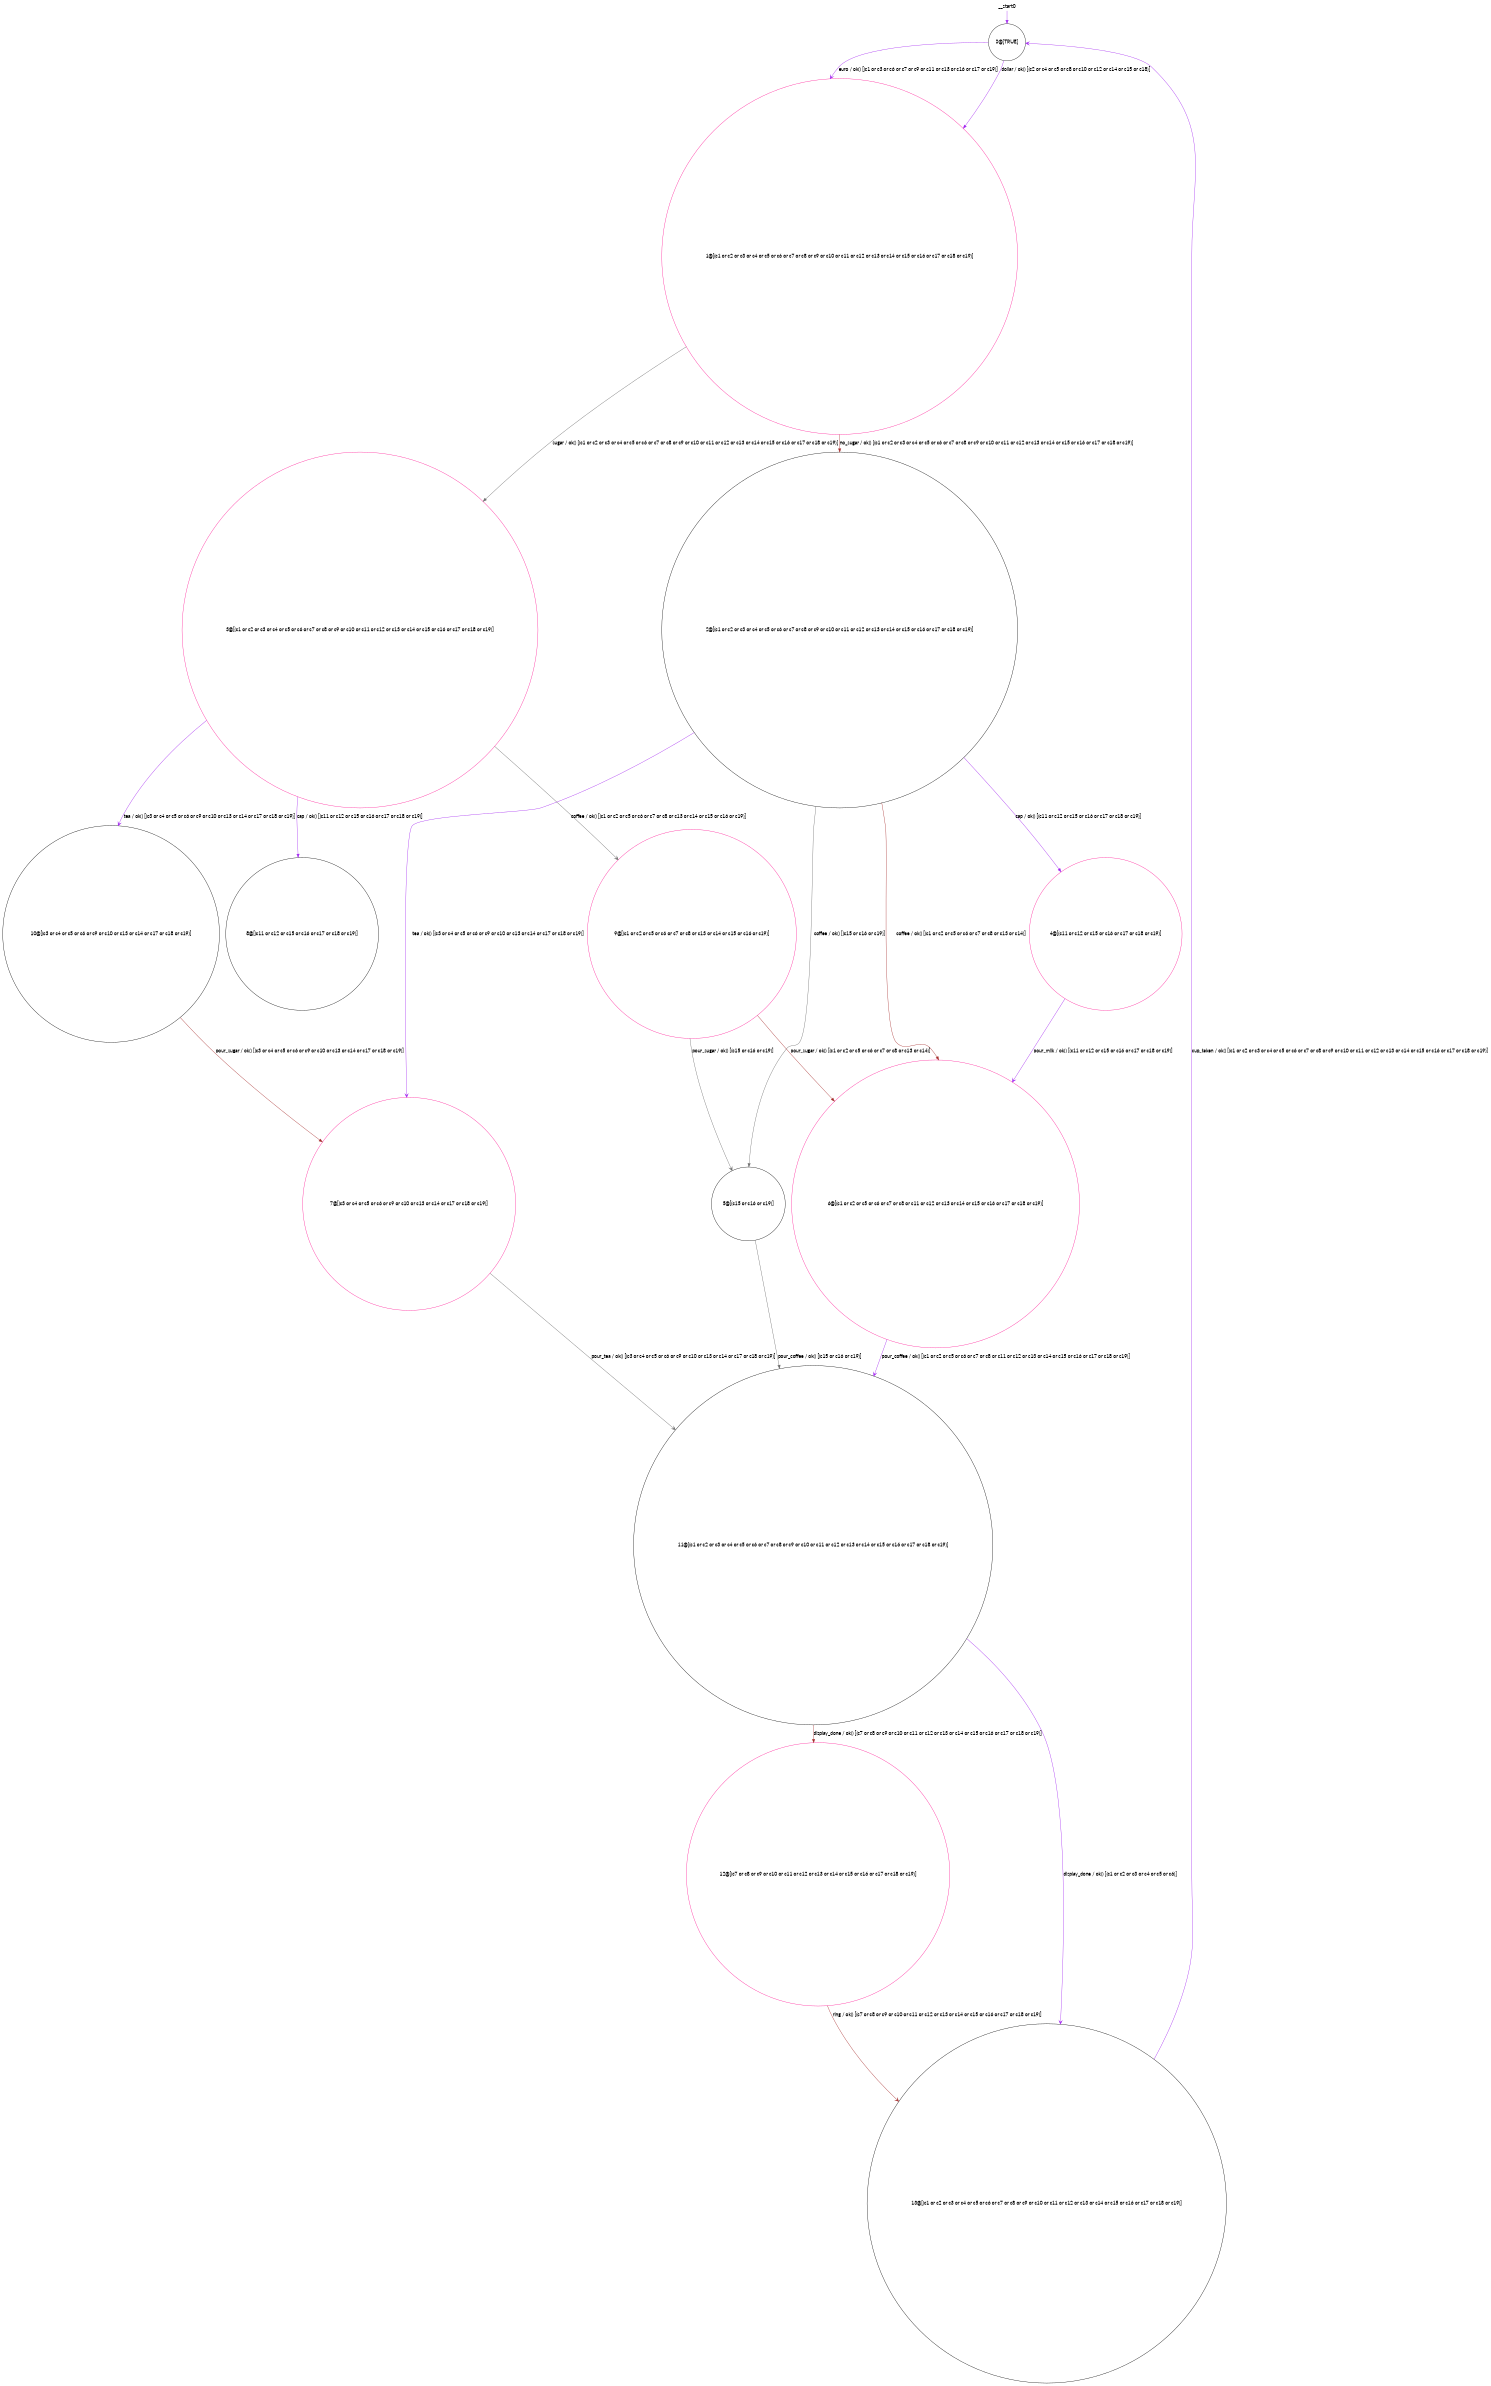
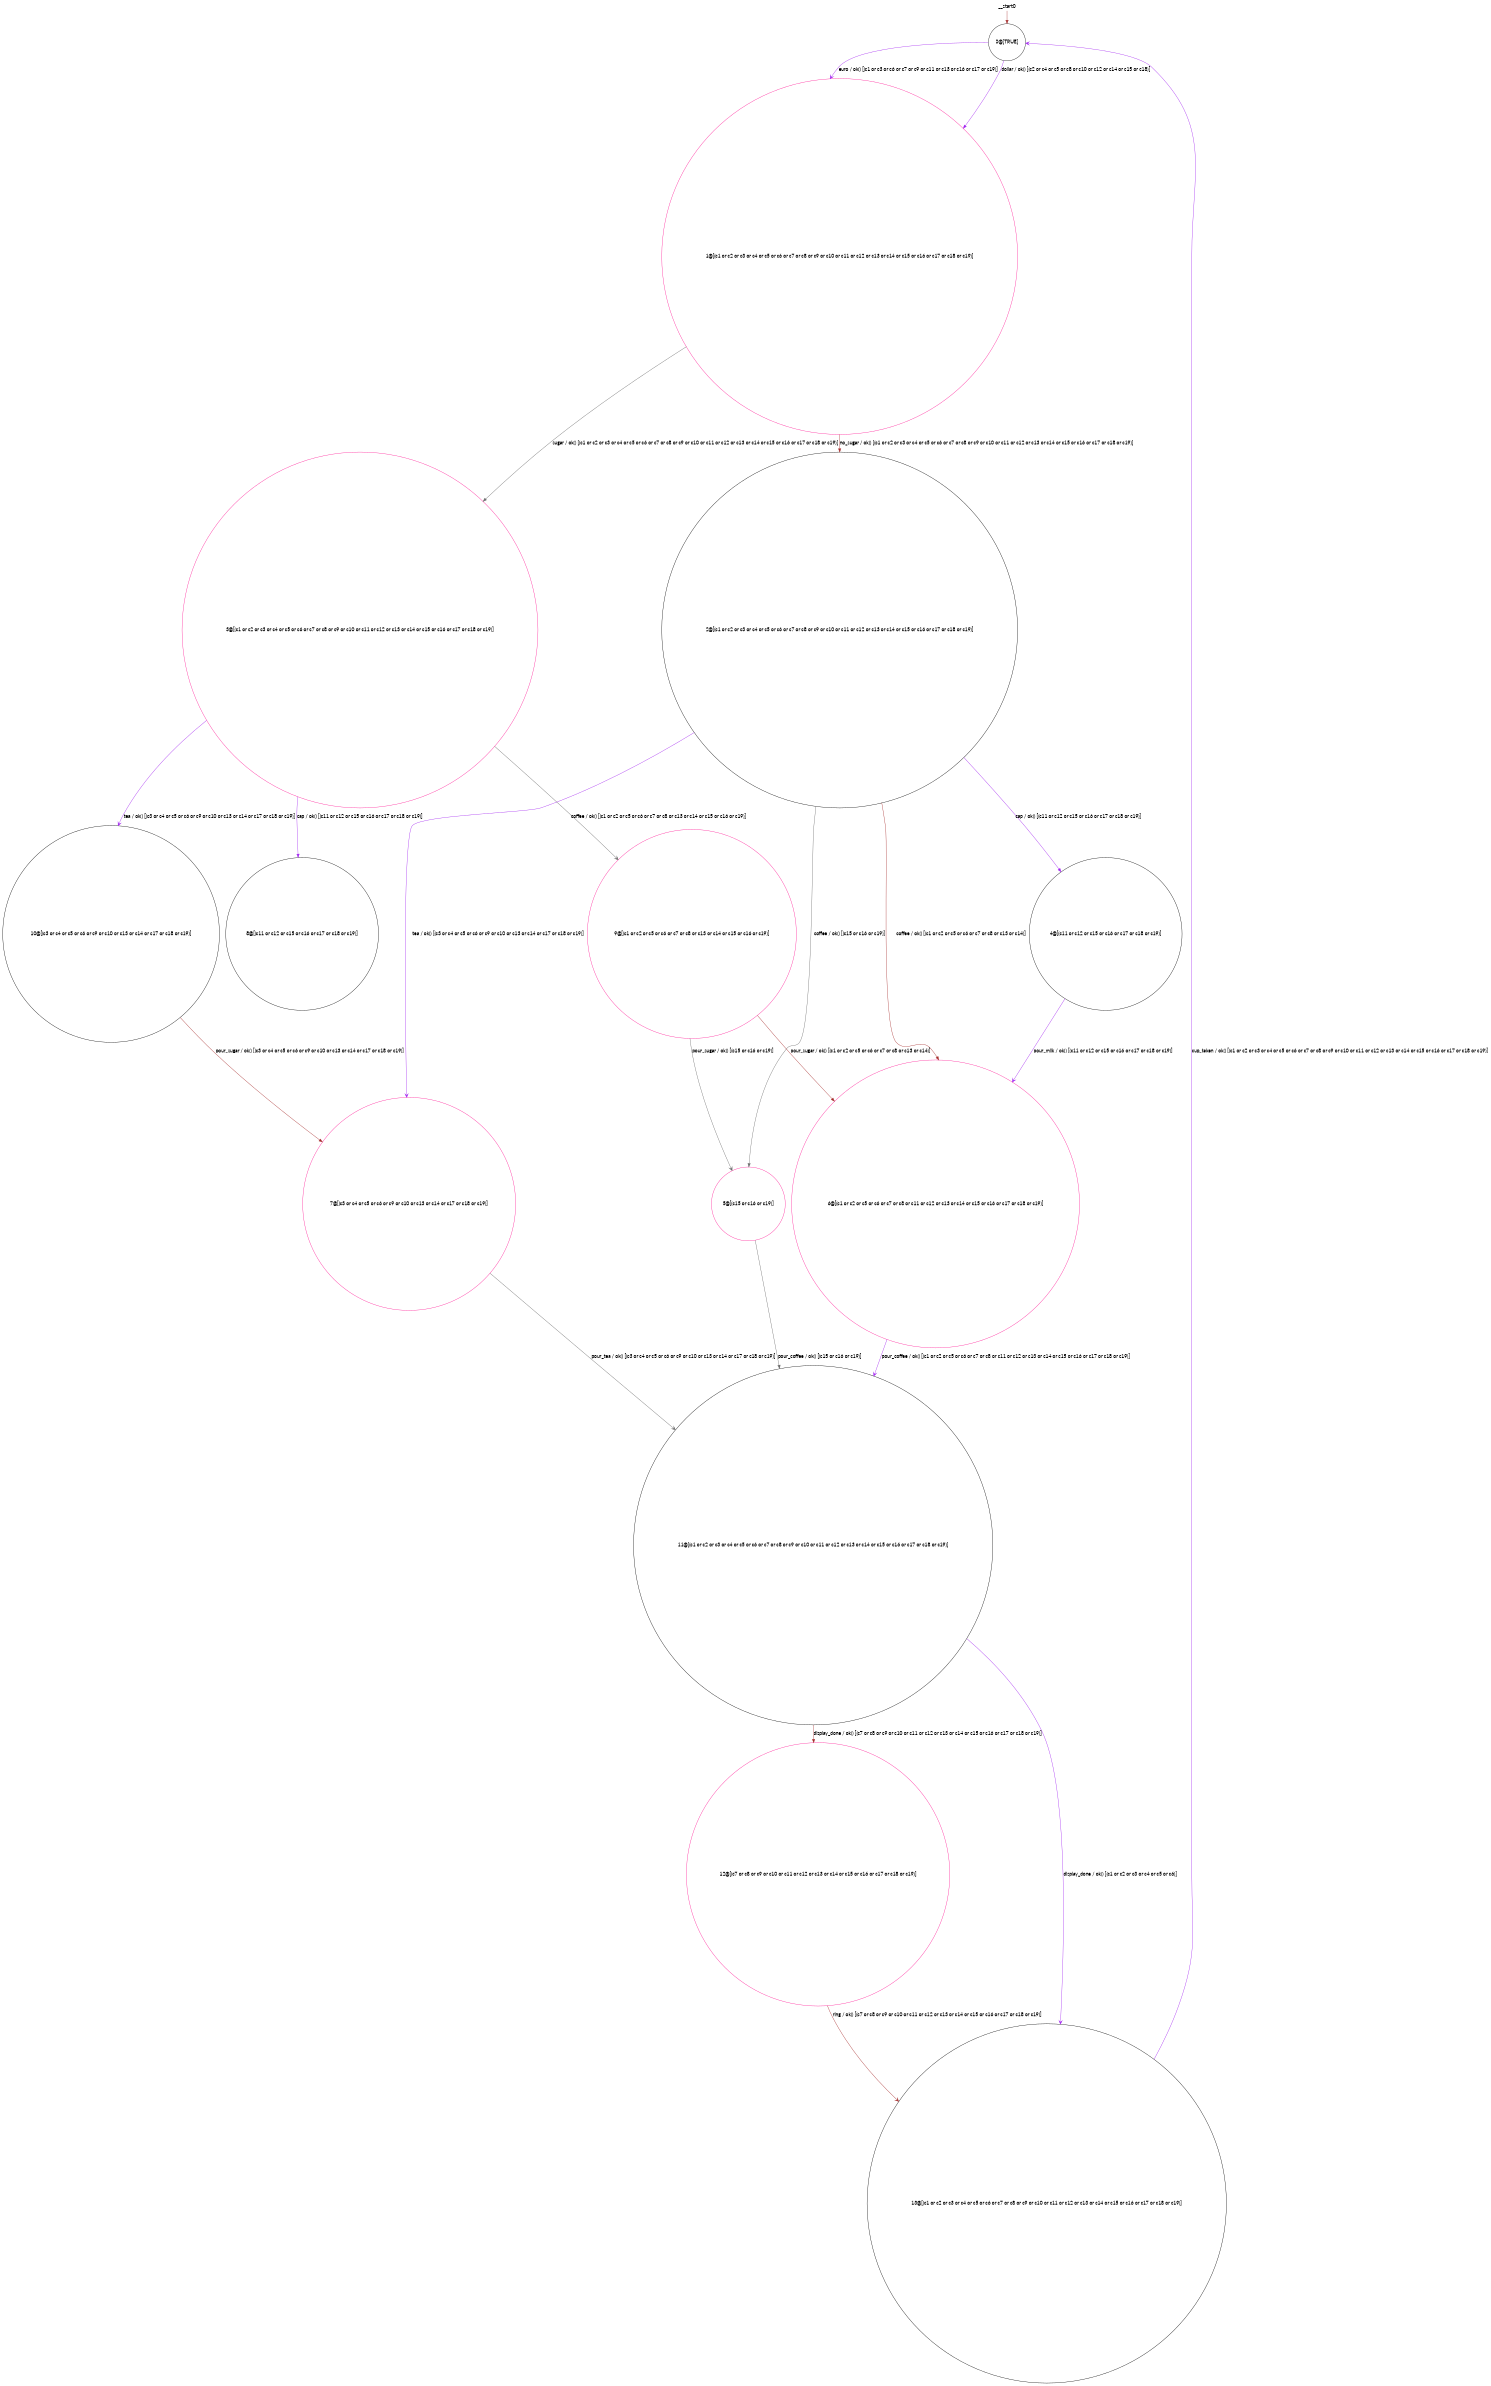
edge "__start0" -> "0@[TRUE]": color purple -> brown
node "4@[(c11 or c12 or c15 or c16 or c17 or c18 or c19)]": color deeppink -> black
node "5@[(c15 or c16 or c19)]": color black -> deeppink
